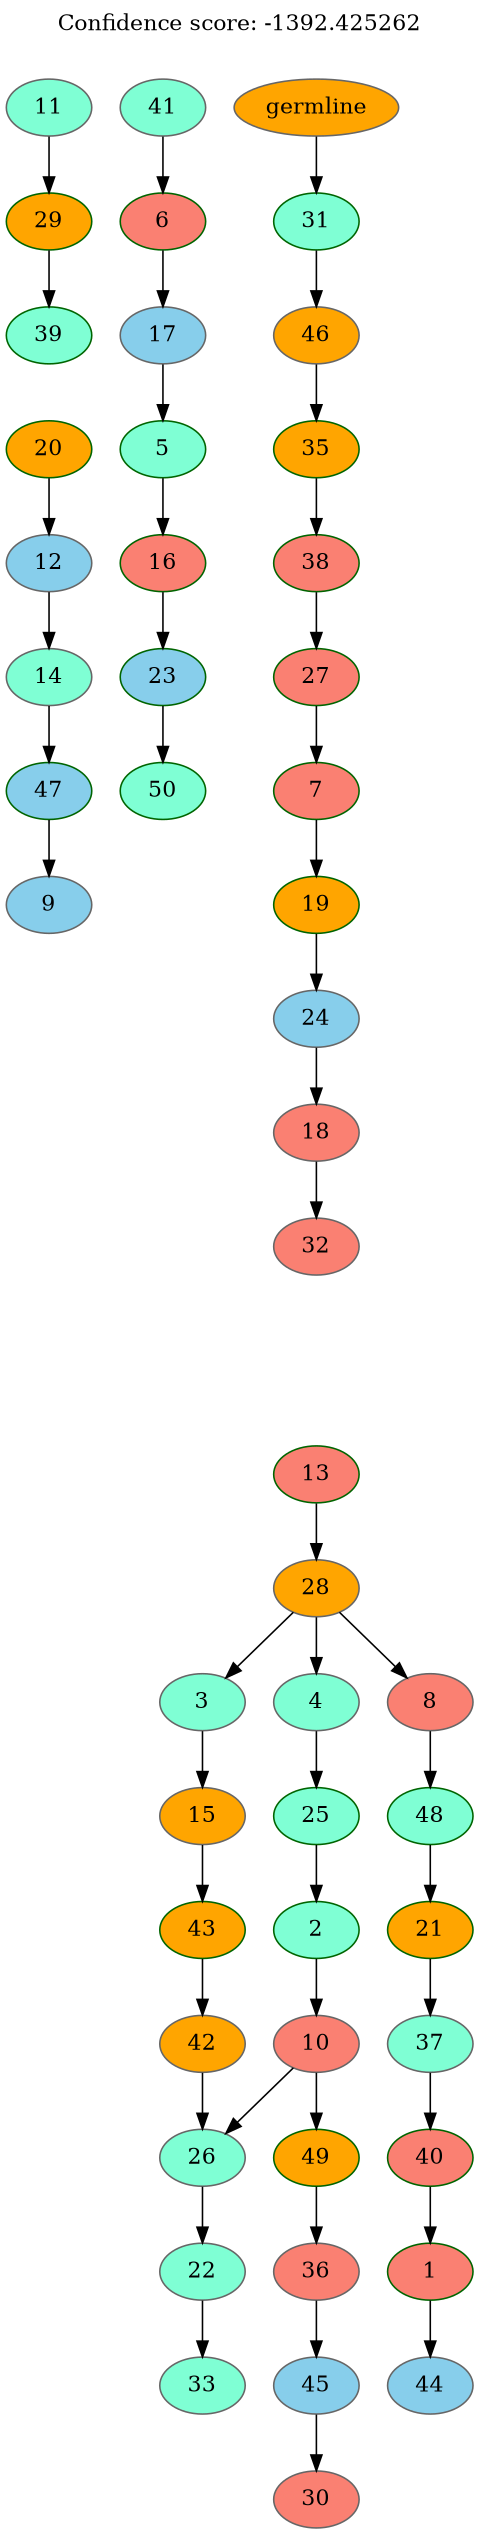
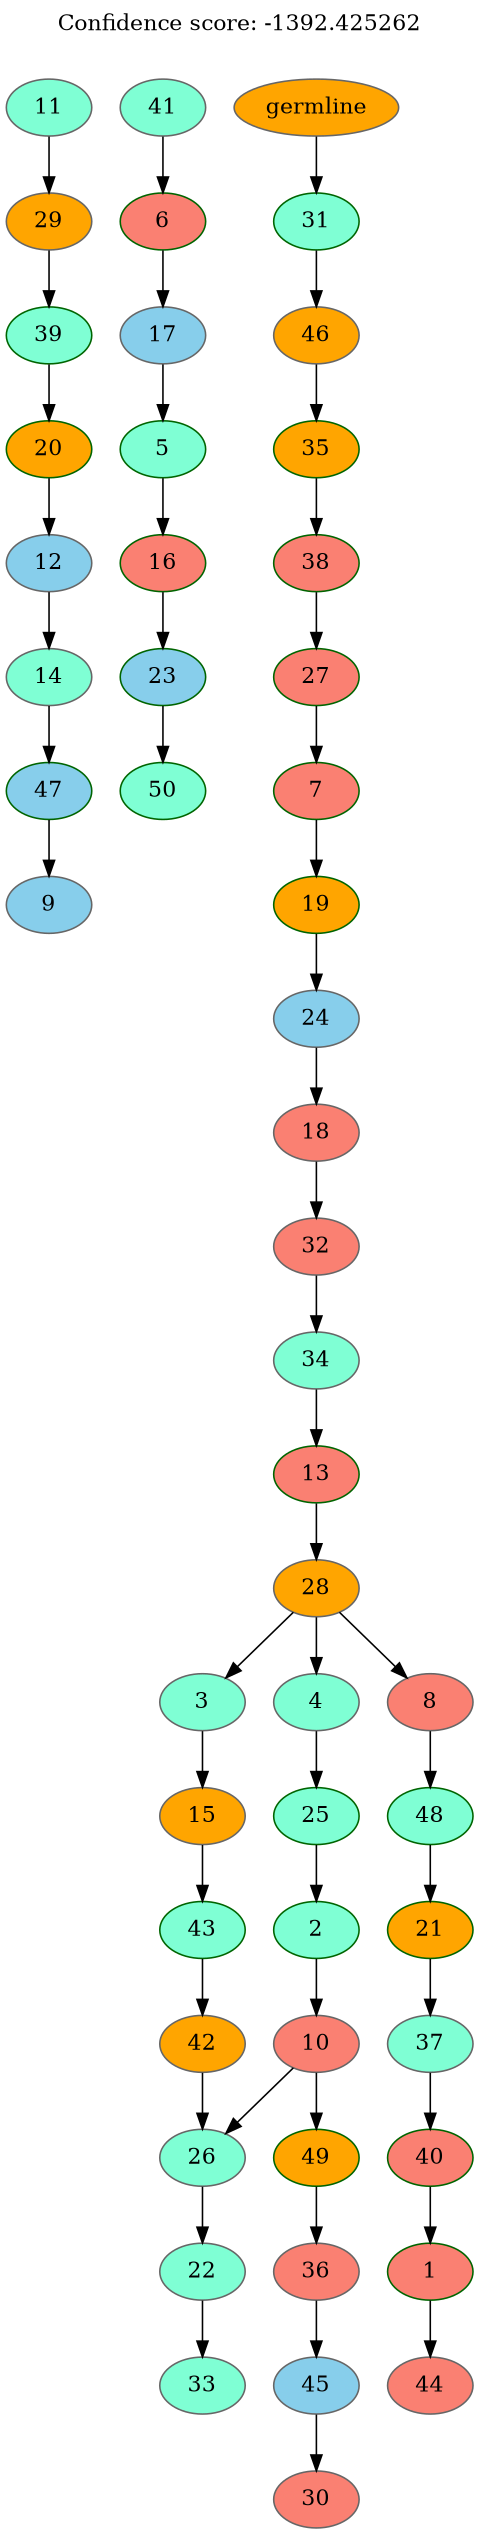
node "29": color darkgreen -> gray40
edge "39" -> "20": added
node "34": added
node "43": fillcolor orange -> aquamarine
node "44": fillcolor skyblue -> salmon
